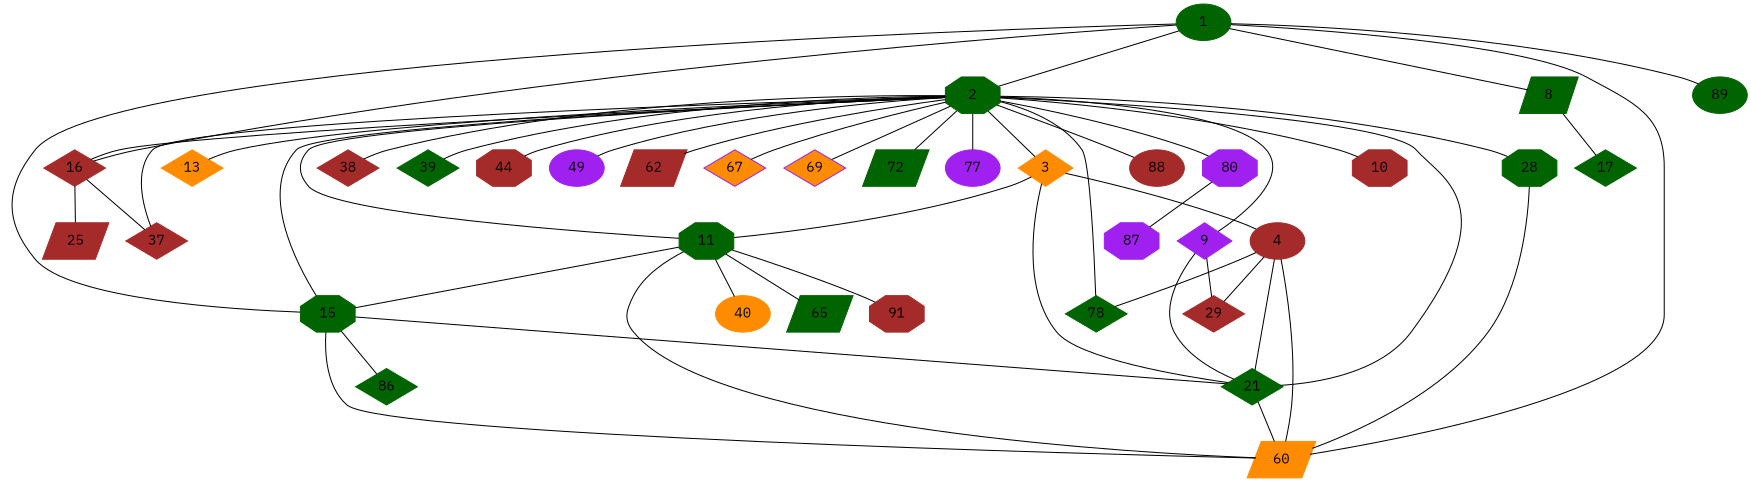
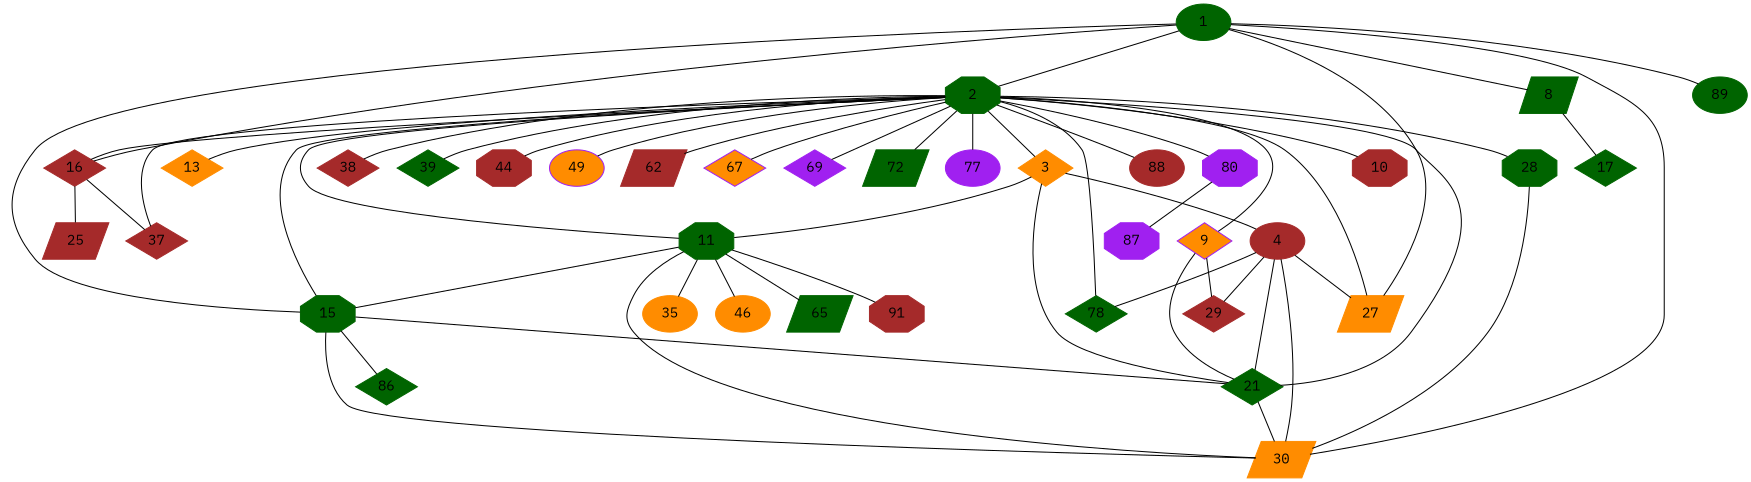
node "49": fillcolor purple -> darkorange
node "69": fillcolor darkorange -> purple
node "9": fillcolor purple -> darkorange
node "35": added
node "40": label "40" -> "46"
node "27": added
node "60": label "60" -> "30"
